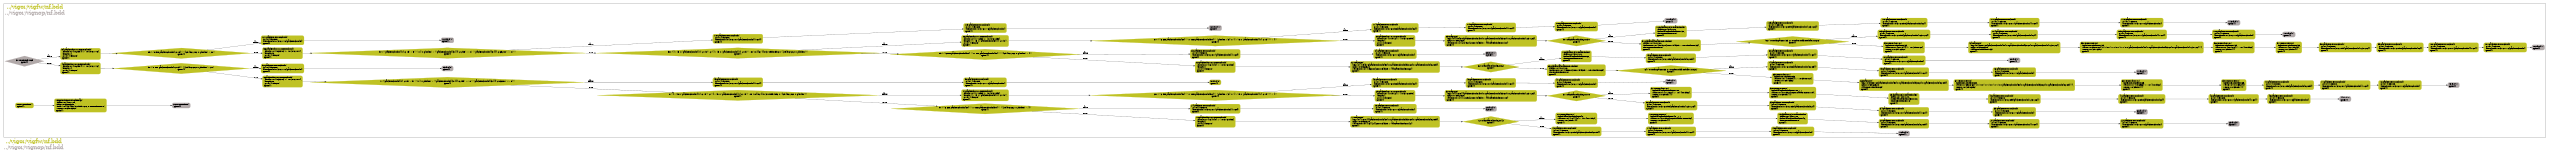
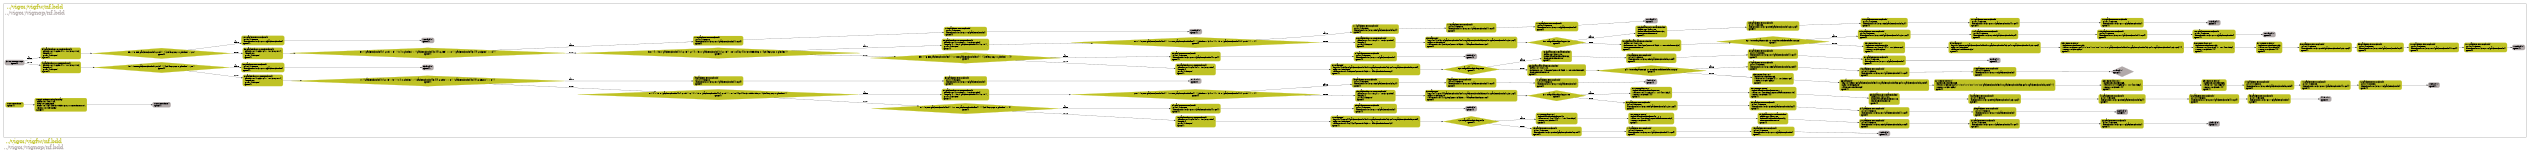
node "3:VIGOR_DEVICE cps={}": shape Mdiamond -> box
node "77:fwd(1) cps={}": shape box -> Mdiamond
node "51:fwd(0) cps={}": fillcolor #bfc224 -> #b1a9a9
